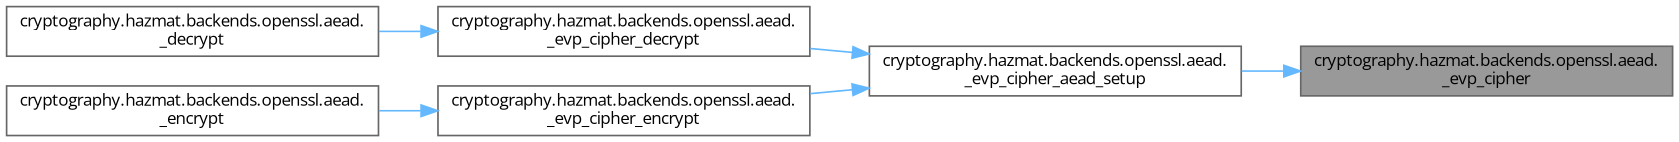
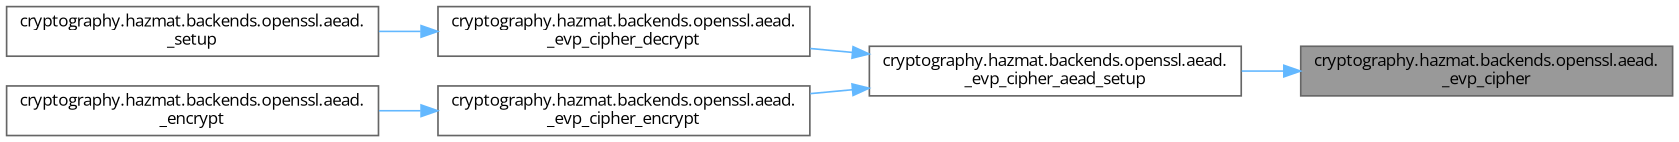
node "cryptography.hazmat.backends.openssl.aead. _decrypt": label "cryptography.hazmat.backends.openssl.aead. _decrypt" -> "cryptography.hazmat.backends.openssl.aead. _setup"
